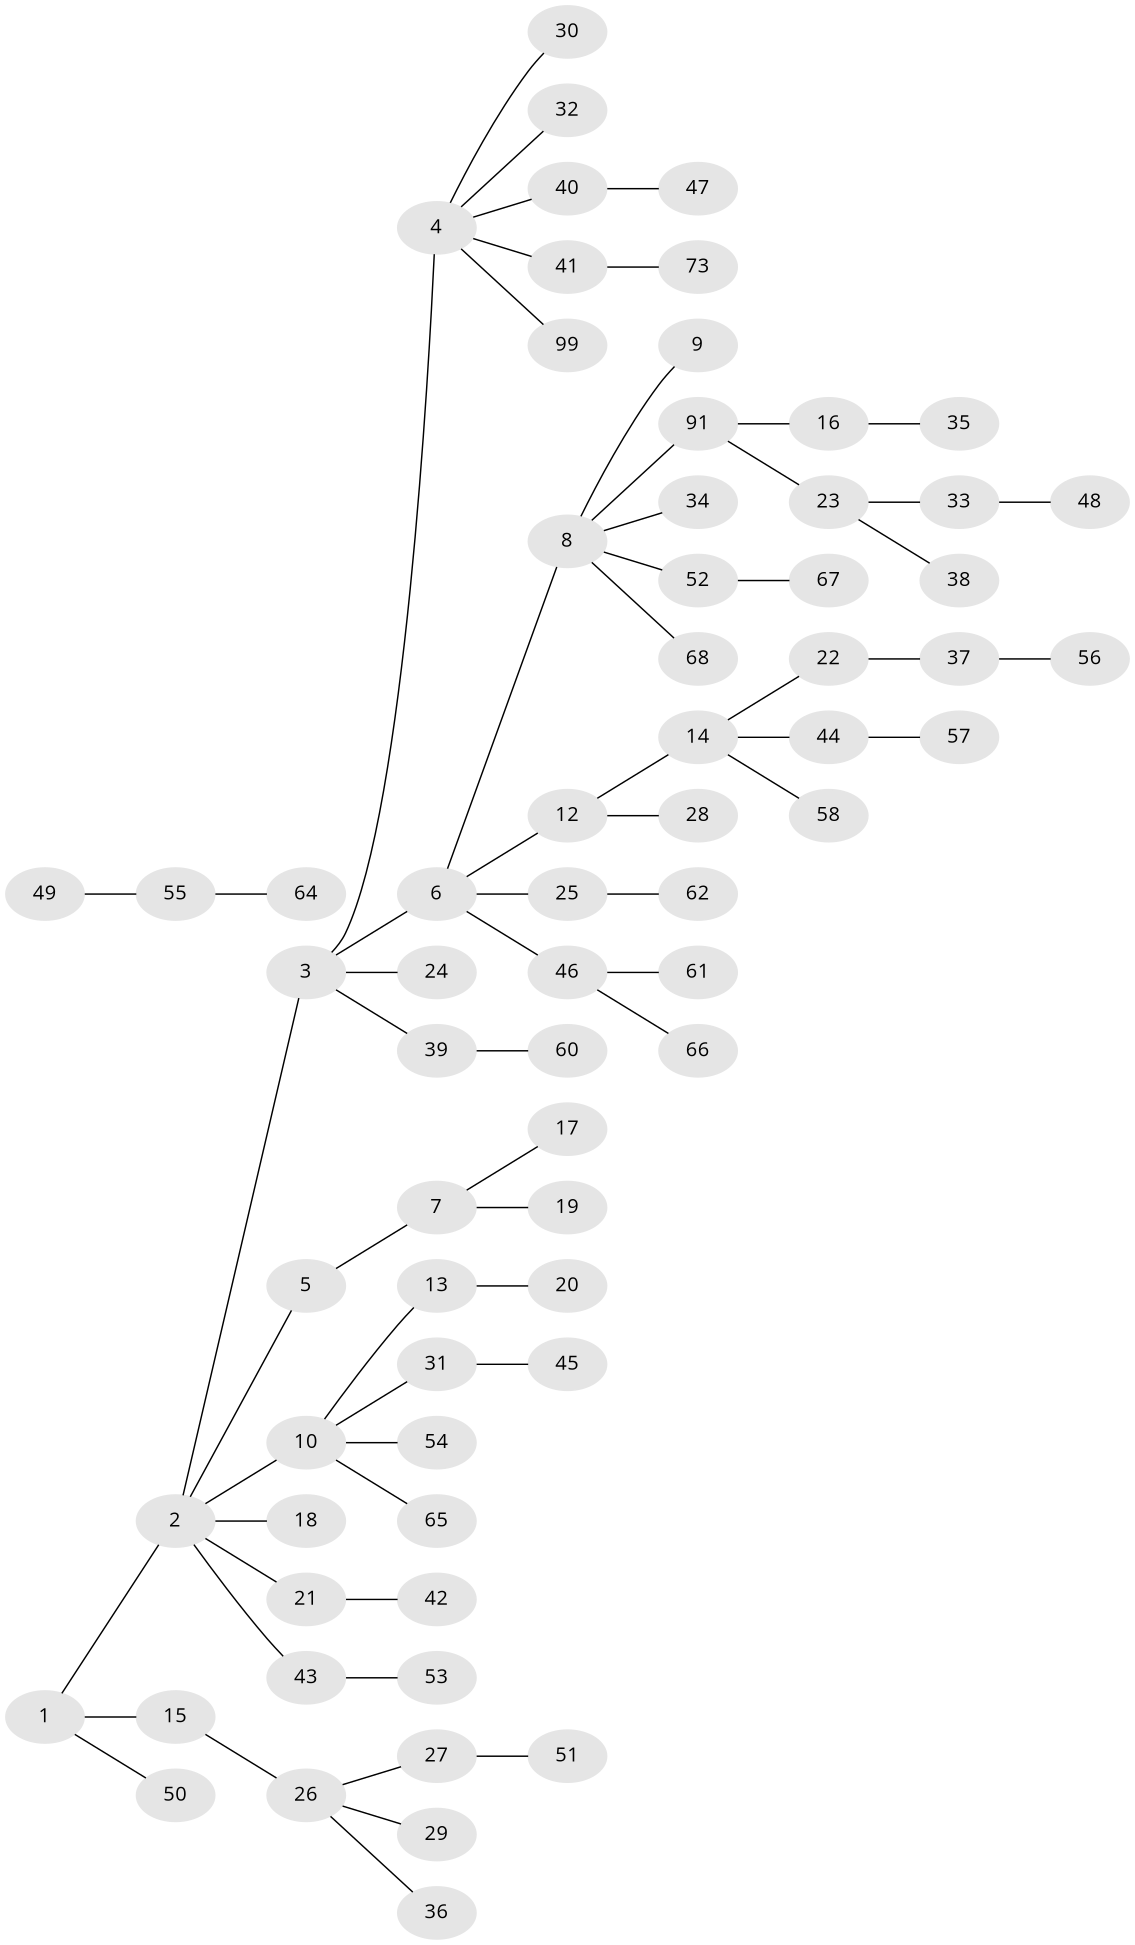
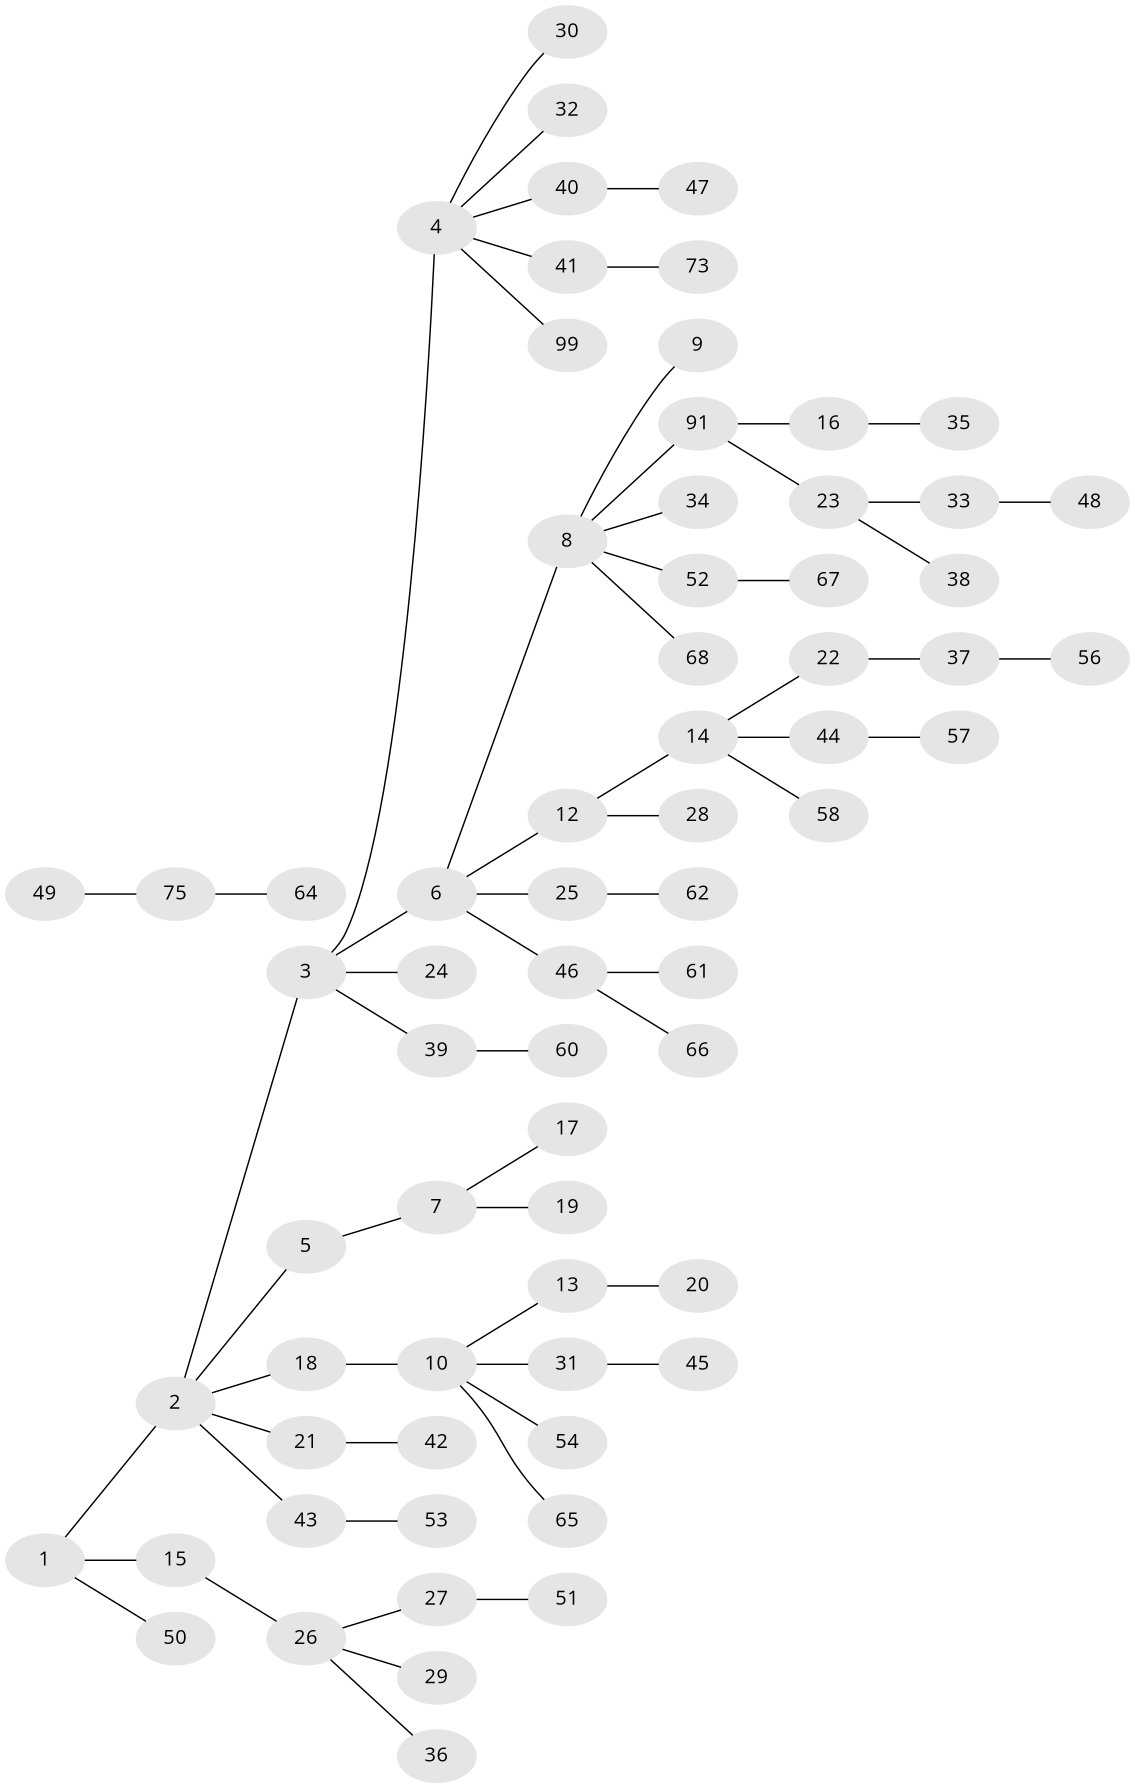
node "55": label "55" -> "75"
edge "10" -- "2": now "10" -- "18"
